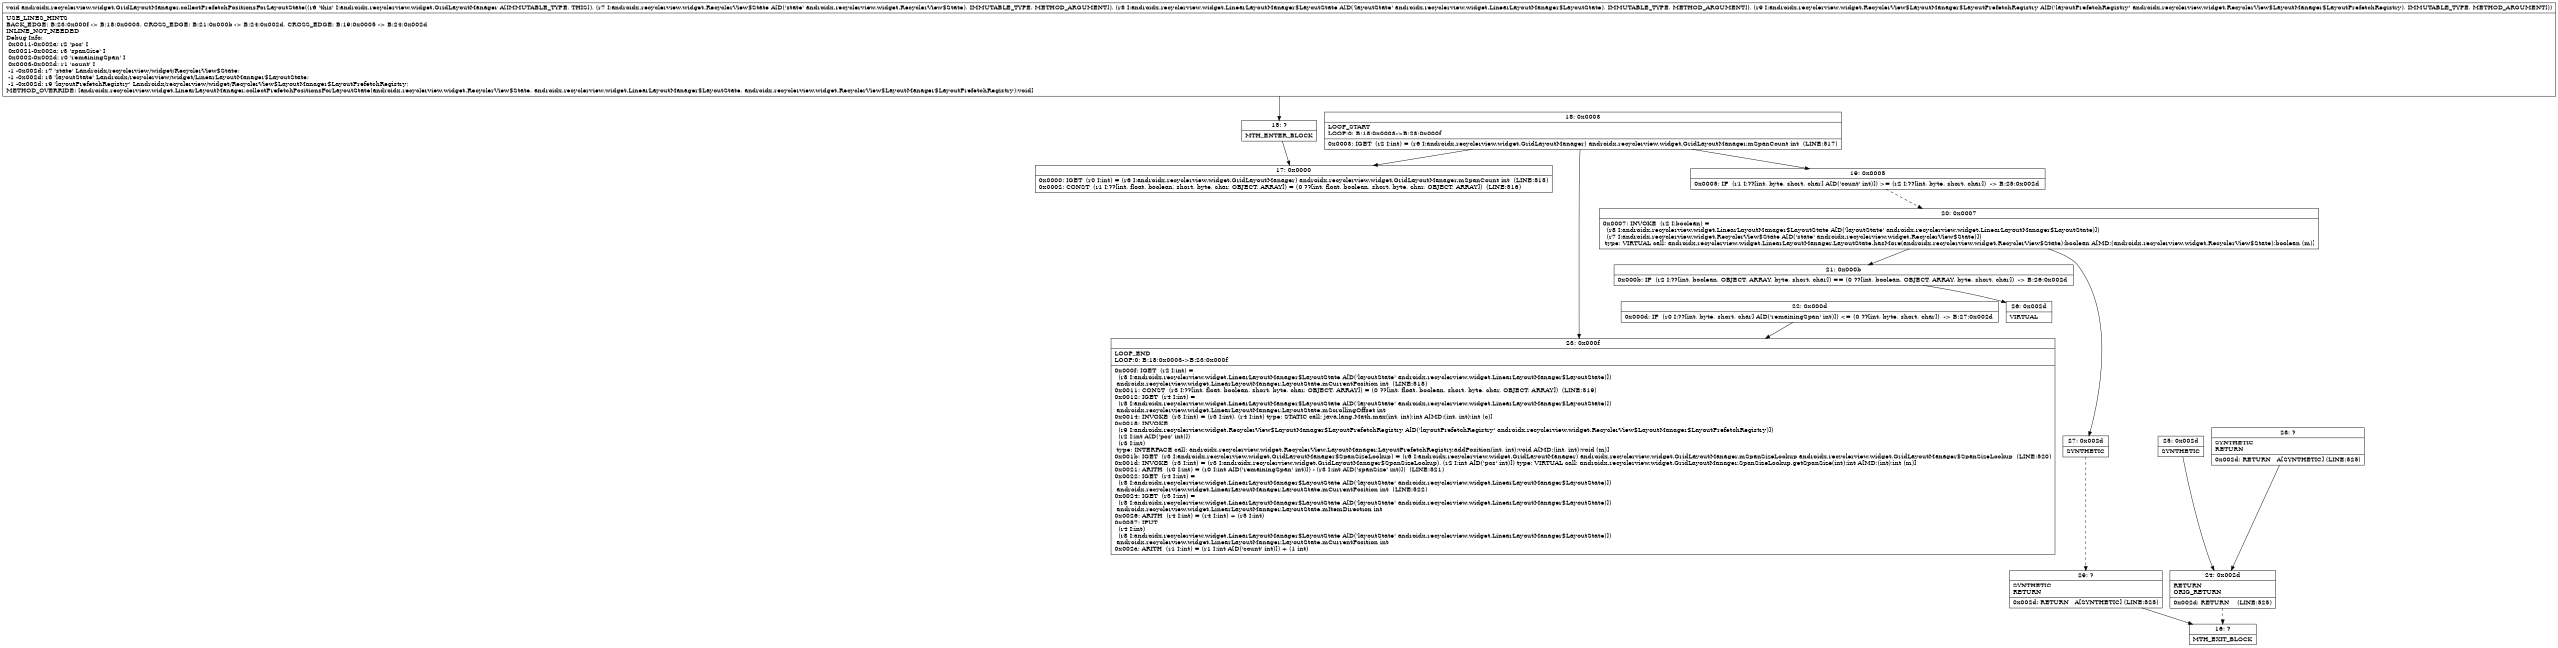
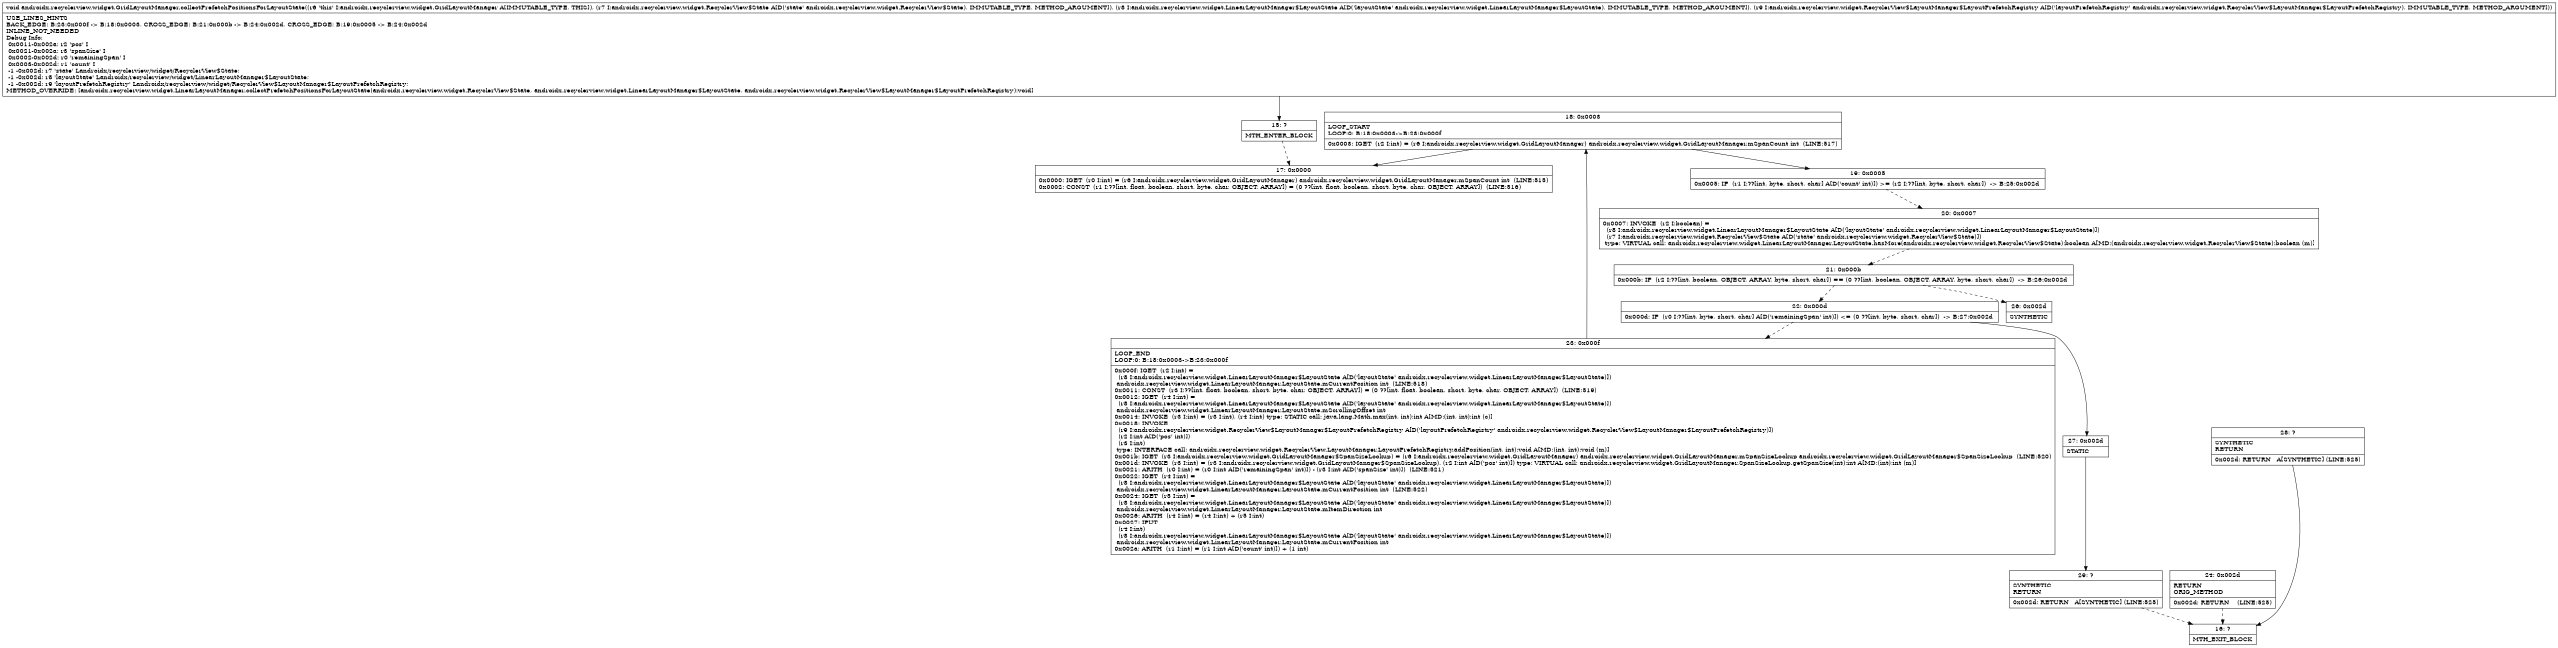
edge "15: ?" -> "17: 0x0000": style solid -> dashed
edge "18: 0x0003" -> "23: 0x000f": reversed
edge "20: 0x0007" -> "21: 0x000b": style solid -> dashed
edge "21: 0x000b" -> "22: 0x000d": added
edge "21: 0x000b" -> "26: 0x002d": style solid -> dashed
node "26: 0x002d": text "VIRTUAL" -> "SYNTHETIC"
edge "22: 0x000d" -> "23: 0x000f": style solid -> dashed
edge "20: 0x0007" -> "27: 0x002d": now "22: 0x000d" -> "27: 0x002d"
node "25: 0x002d": removed
node "27: 0x002d": text "SYNTHETIC" -> "STATIC"
edge "27: 0x002d" -> "29: ?": style dashed -> solid
edge "28: ?" -> "24: 0x002d": now "28: ?" -> "16: ?"
node "23: 0x000f": text "0x0057: IPUT" -> "0x0027: IPUT"
node "24: 0x002d": text "ORIG_RETURN" -> "ORIG_METHOD"
edge "29: ?" -> "16: ?": style solid -> dashed
